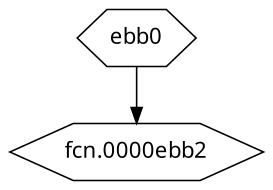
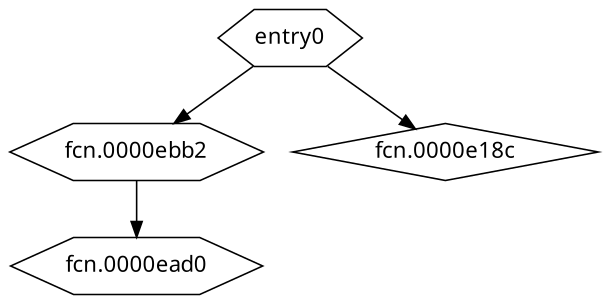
node "ebb0": label "ebb0" -> "entry0"
node "fcn.0000e18c": added
node "fcn.0000ead0": added
